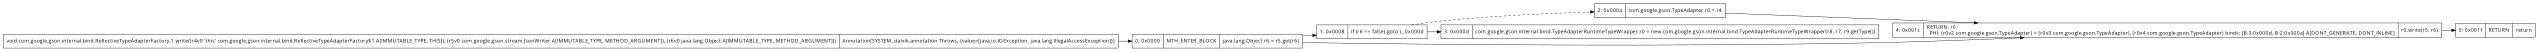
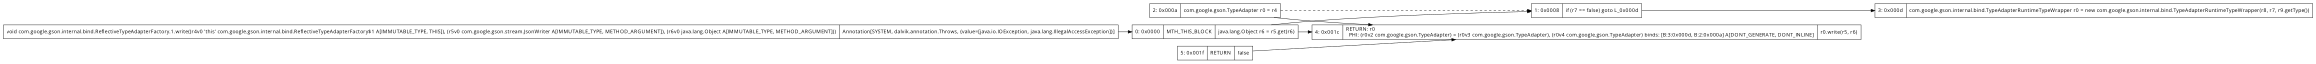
edge "1: 0x0008" -> "2: 0x000a": reversed
edge "4: 0x001c" -> "5: 0x001f": reversed
node "5: 0x001f": text "return" -> "false"
node "1: 0x0008": text "if (r6 == false) goto L_0x000d" -> "if (r7 == false) goto L_0x000d"
node "0: 0x0000": text "MTH_ENTER_BLOCK" -> "MTH_THIS_BLOCK"
